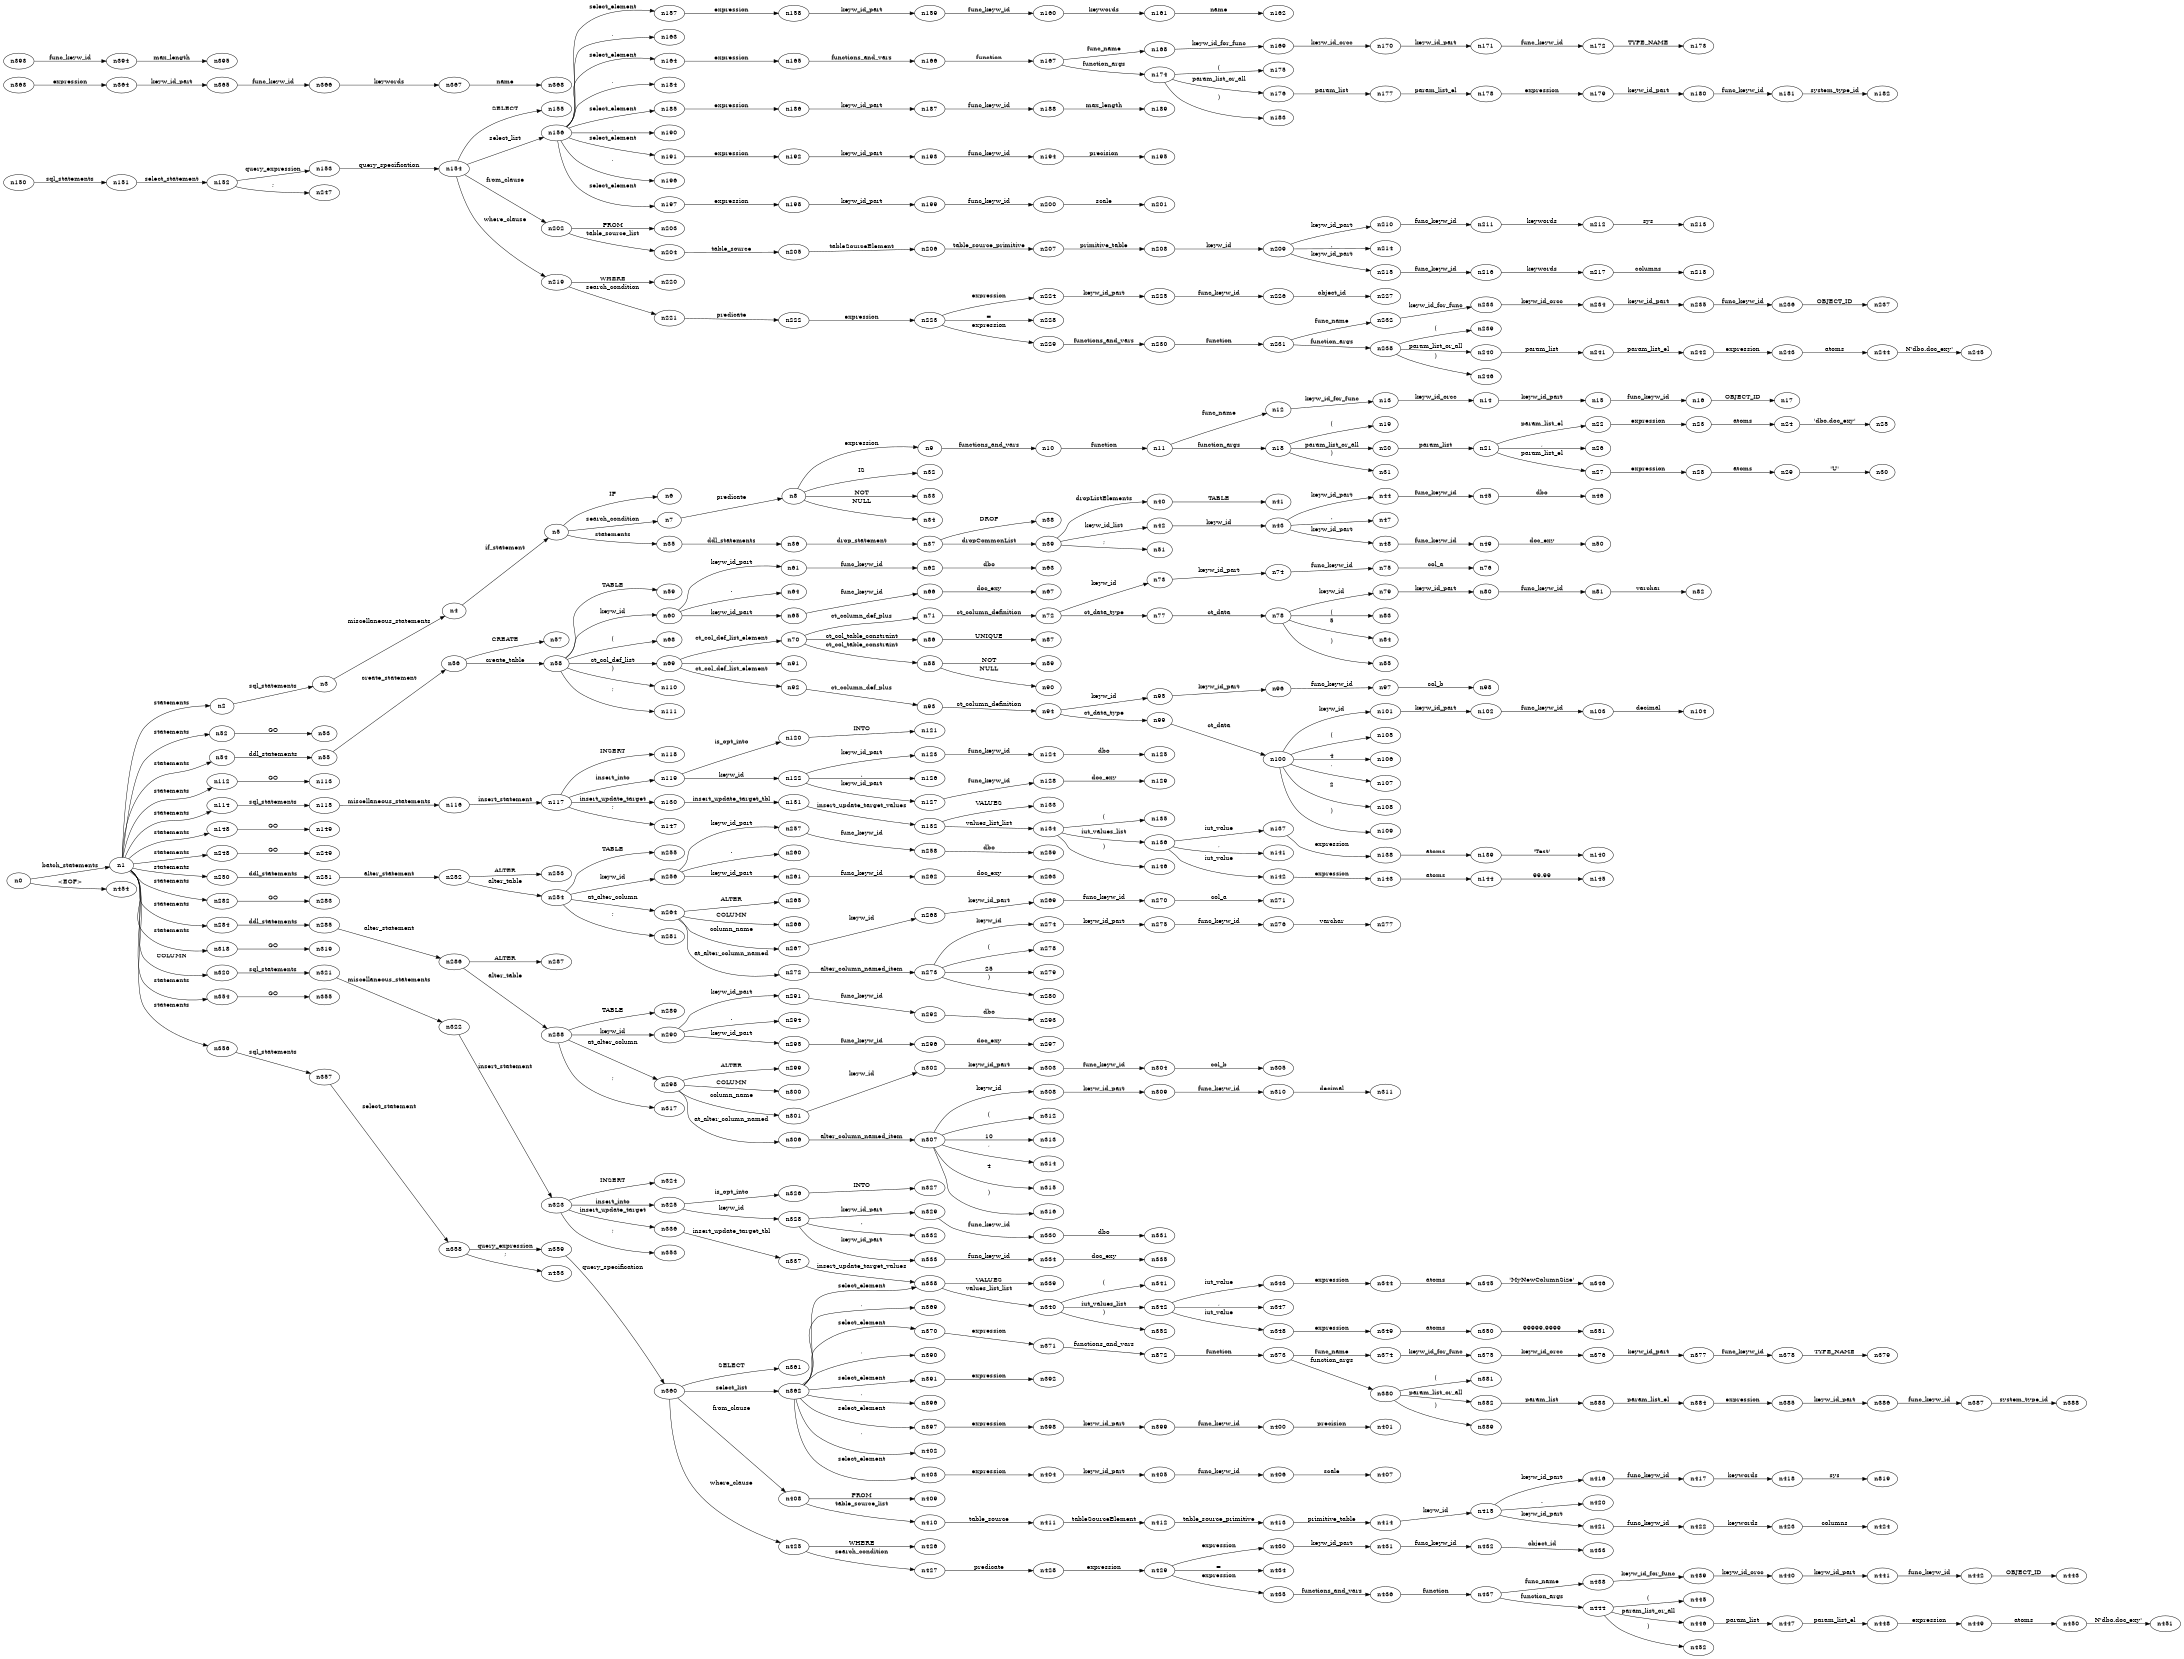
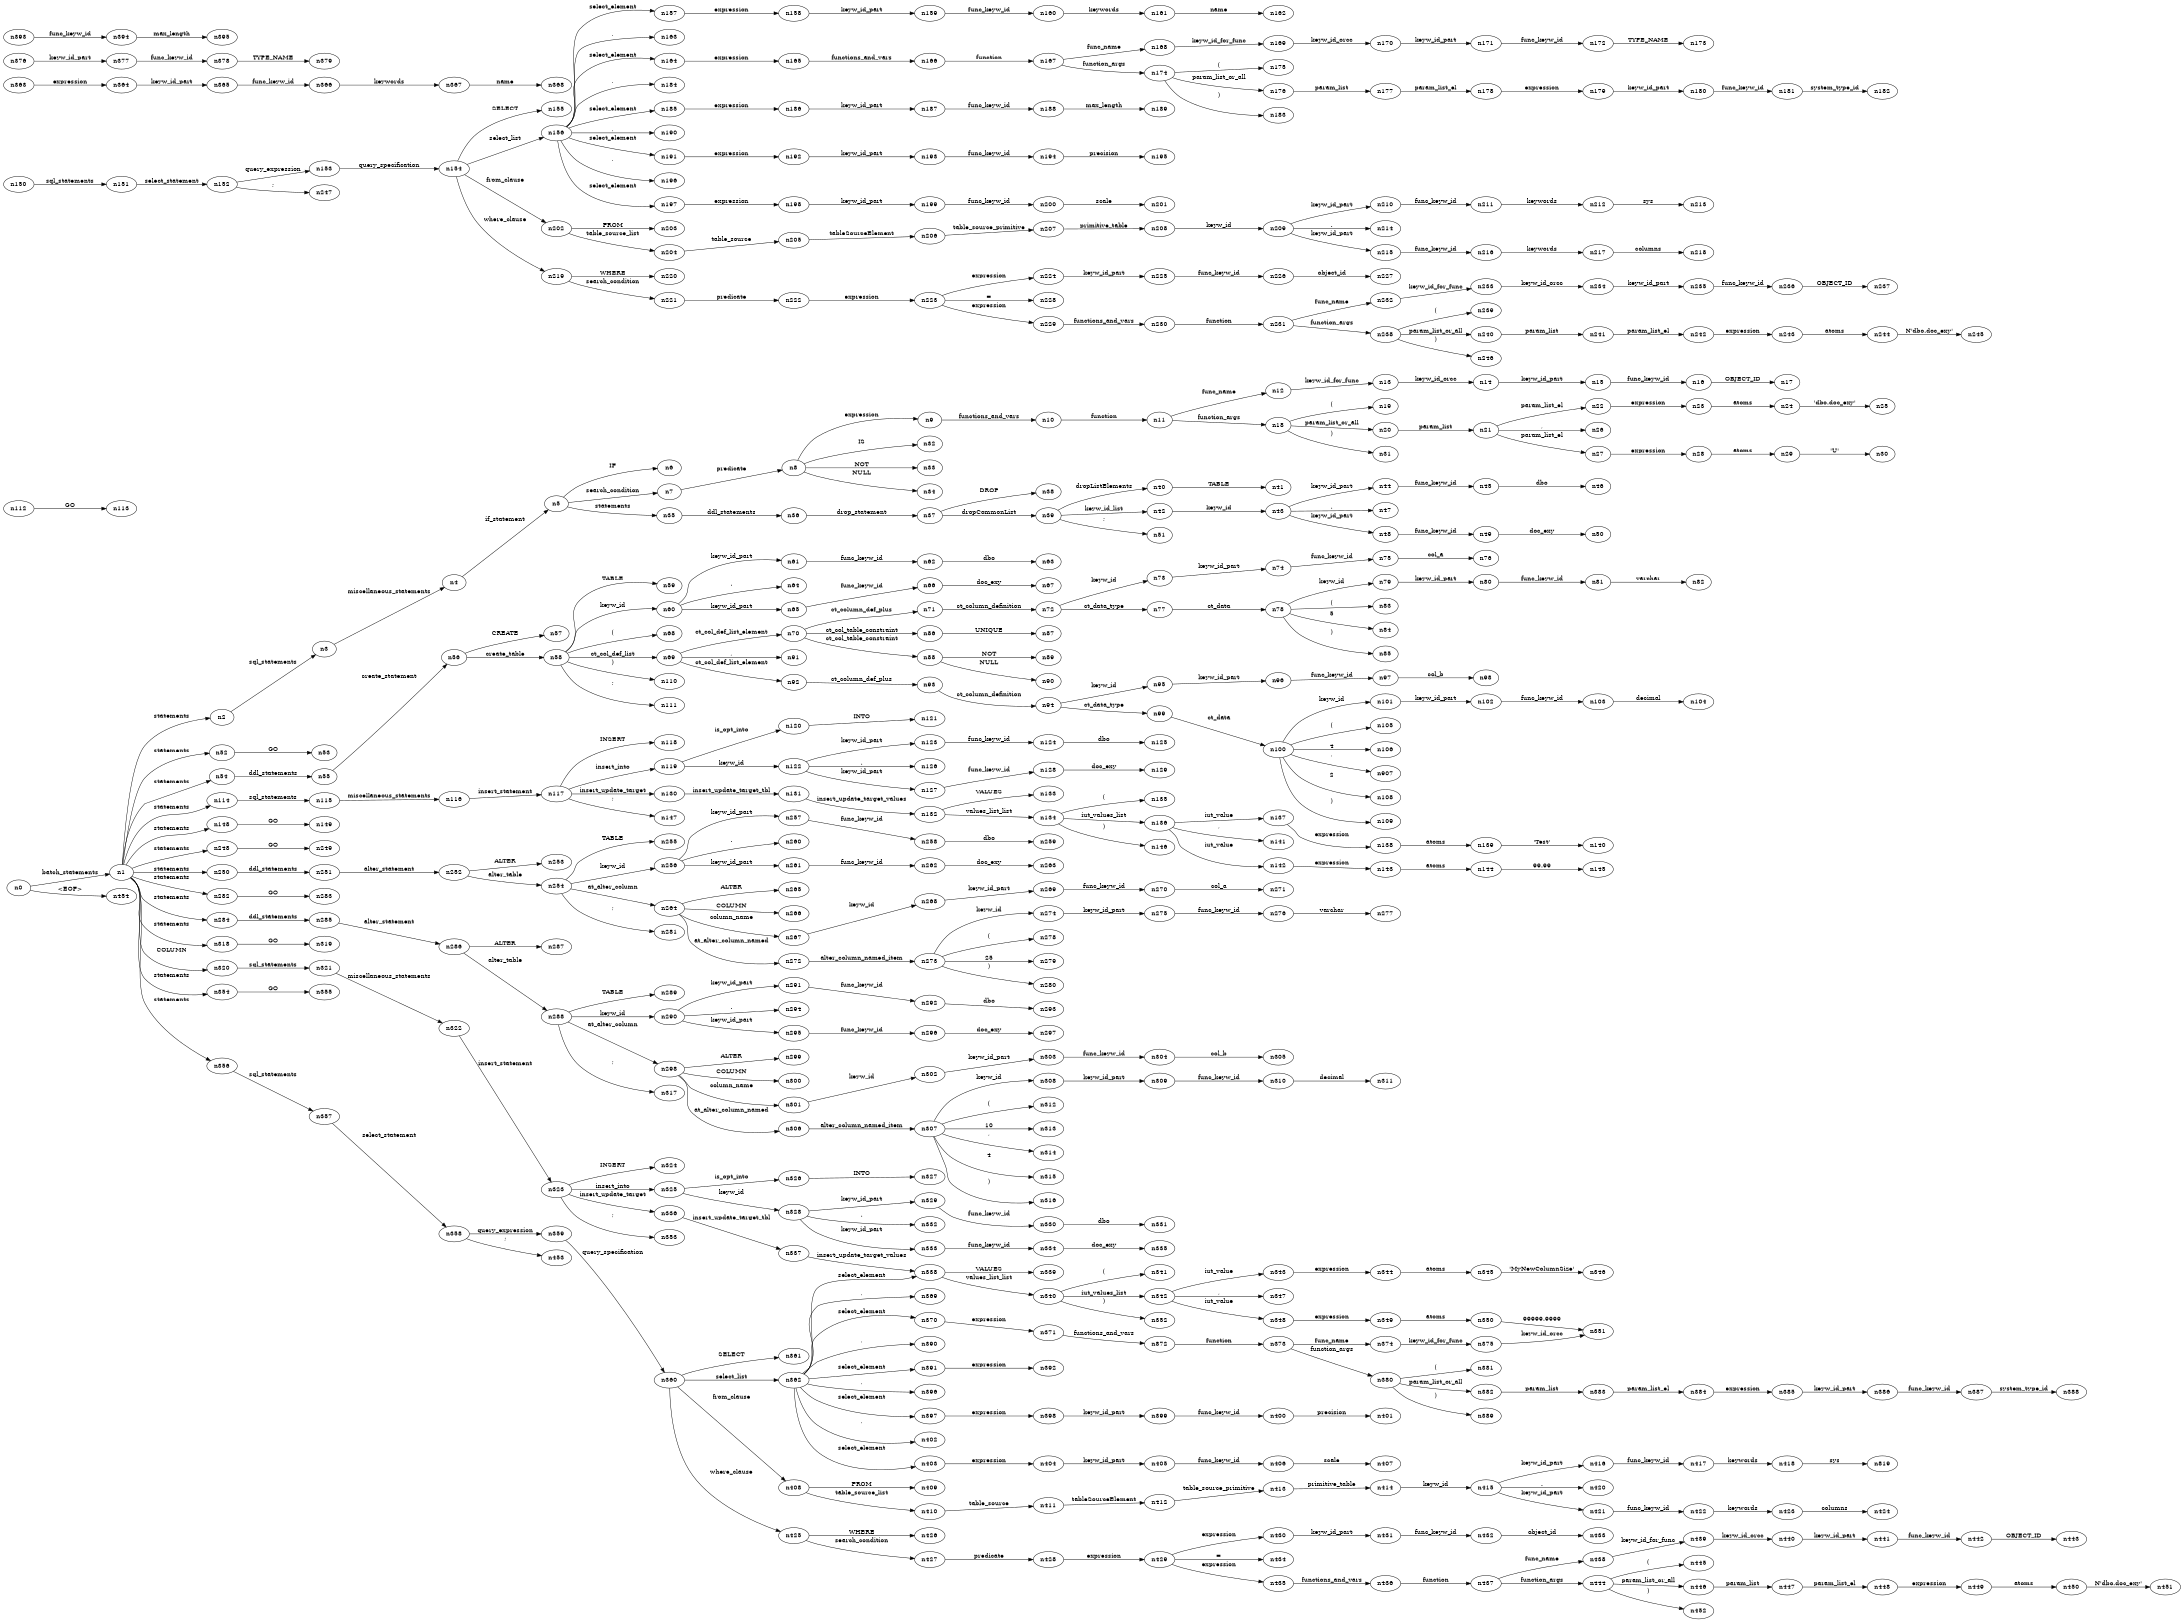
node "n107": label "n107" -> "n907"
edge "n1" -> "n112": removed, label "statements"
edge "n375" -> "n376": now "n375" -> "n351"
